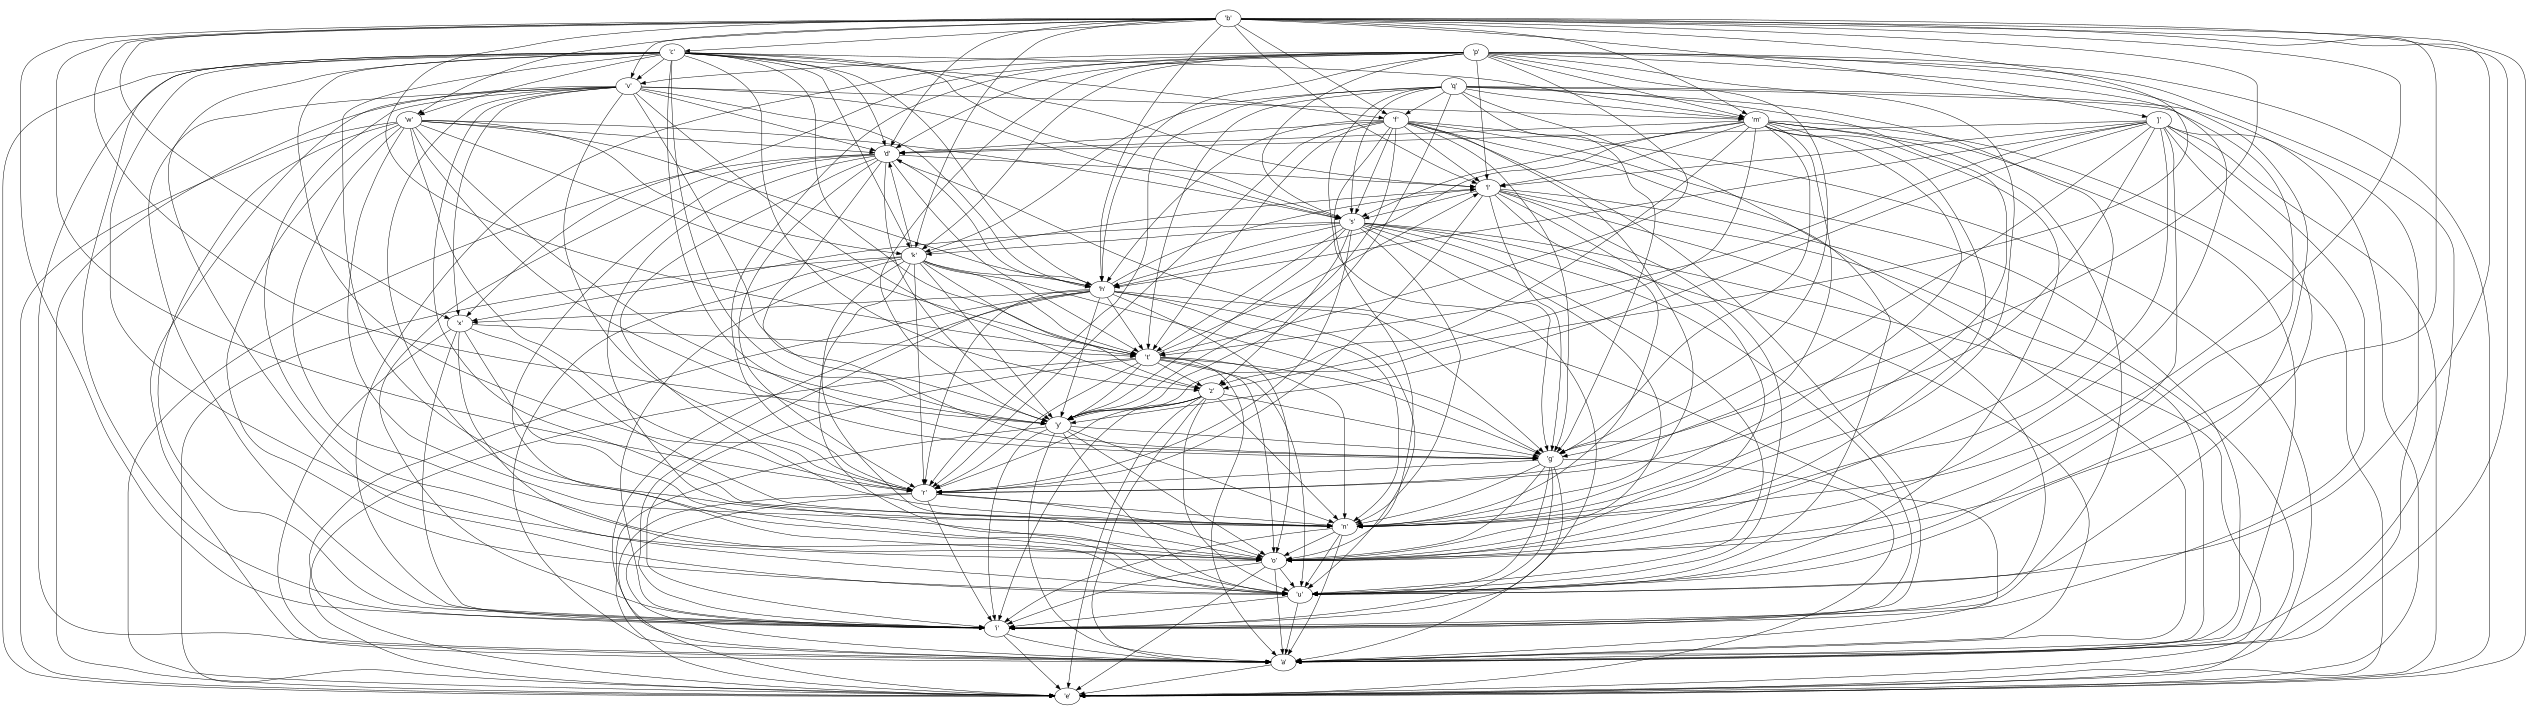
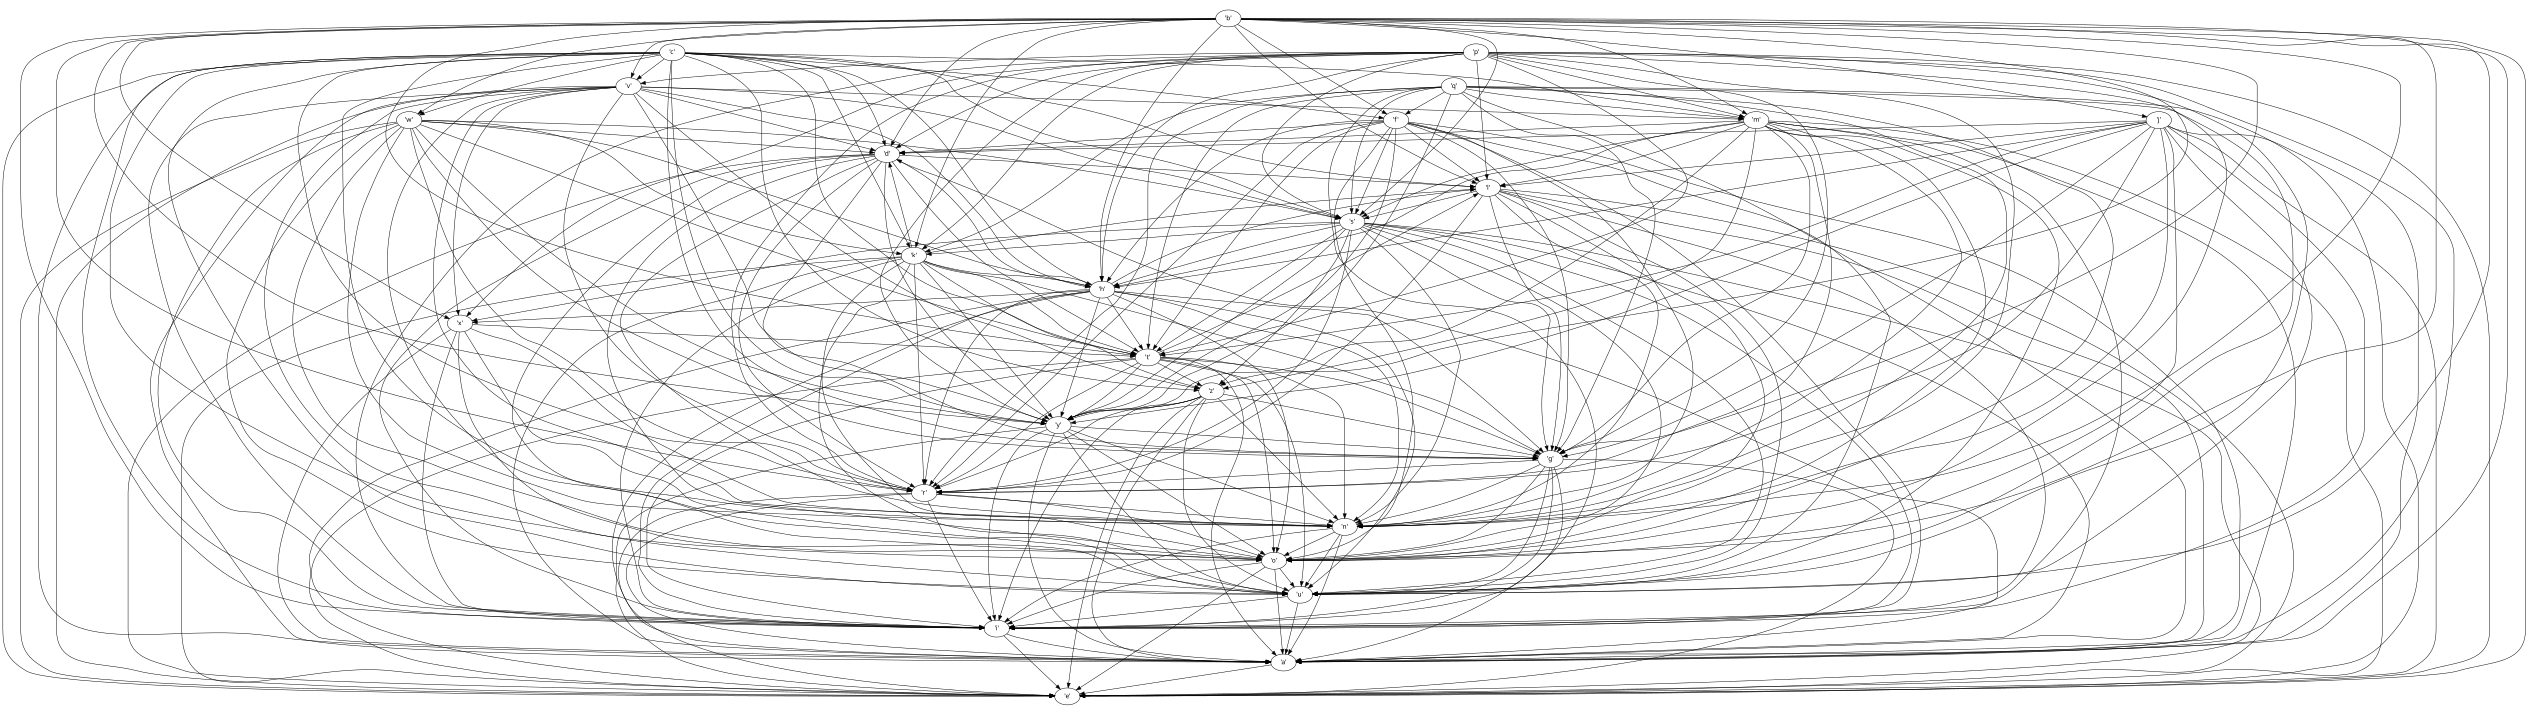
edge "'b'" -> "'c'": now "'b'" -> "'s'"
edge "'f'" -> "'e'": removed
